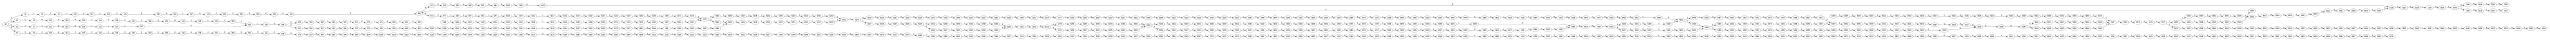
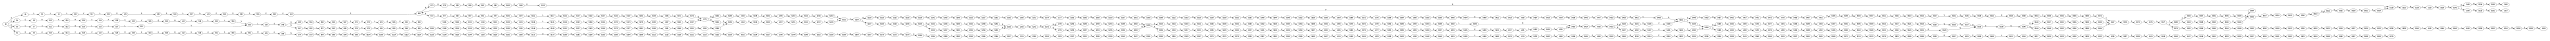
edge "S491" -> "S497": now "S491" -> "S495"
